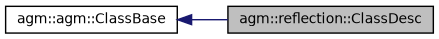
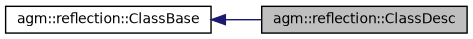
node "agm::agm::ClassBase": label "agm::agm::ClassBase" -> "agm::reflection::ClassBase"
